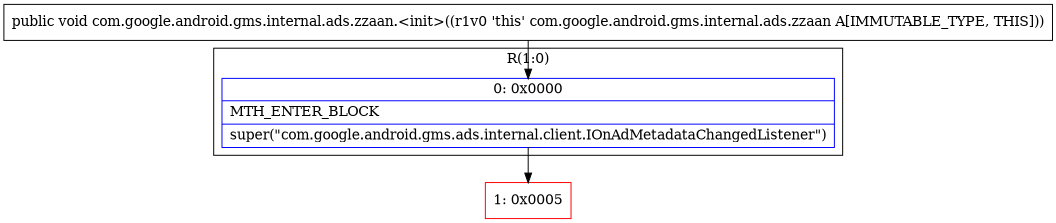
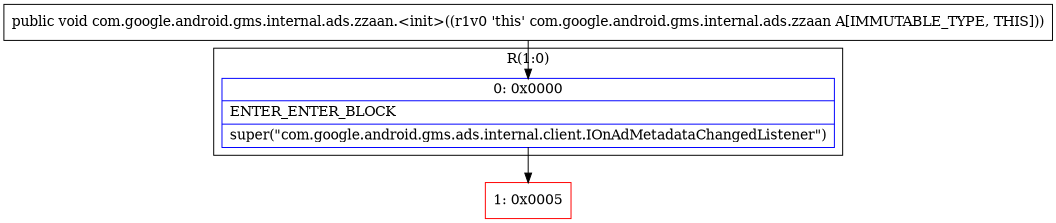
node "0: 0x0000": text "MTH_ENTER_BLOCK" -> "ENTER_ENTER_BLOCK"
